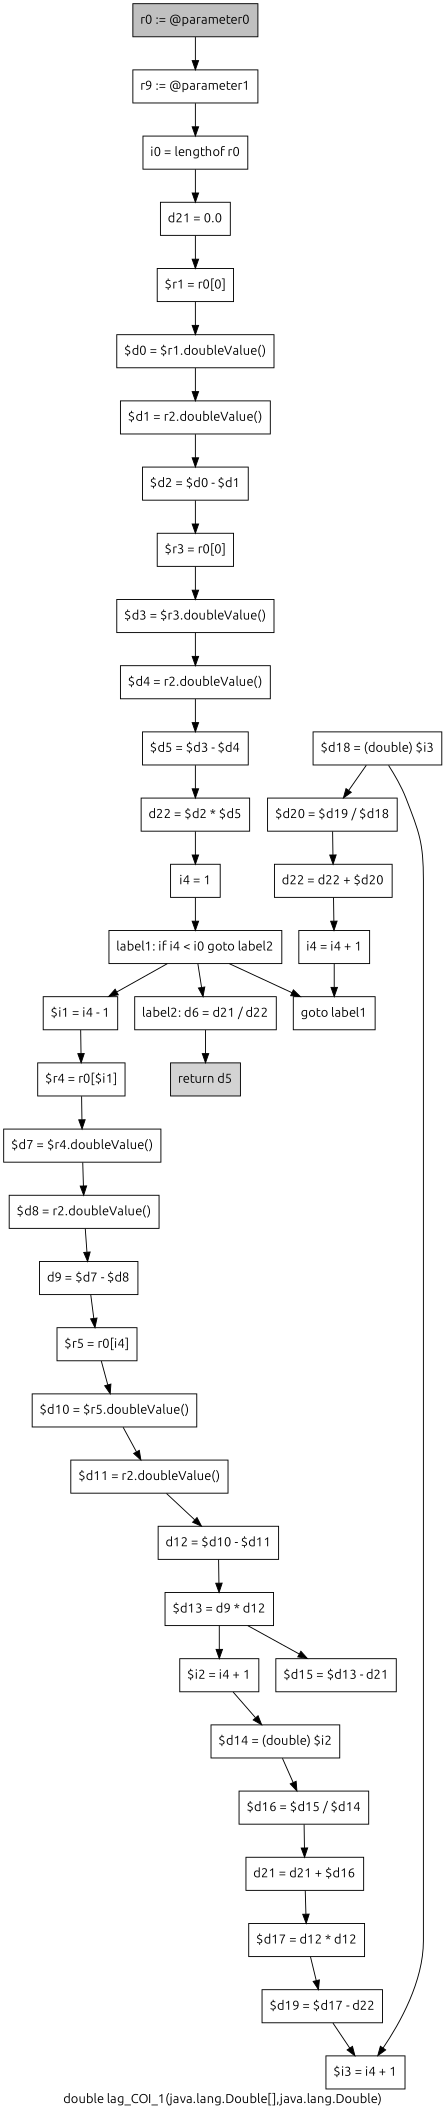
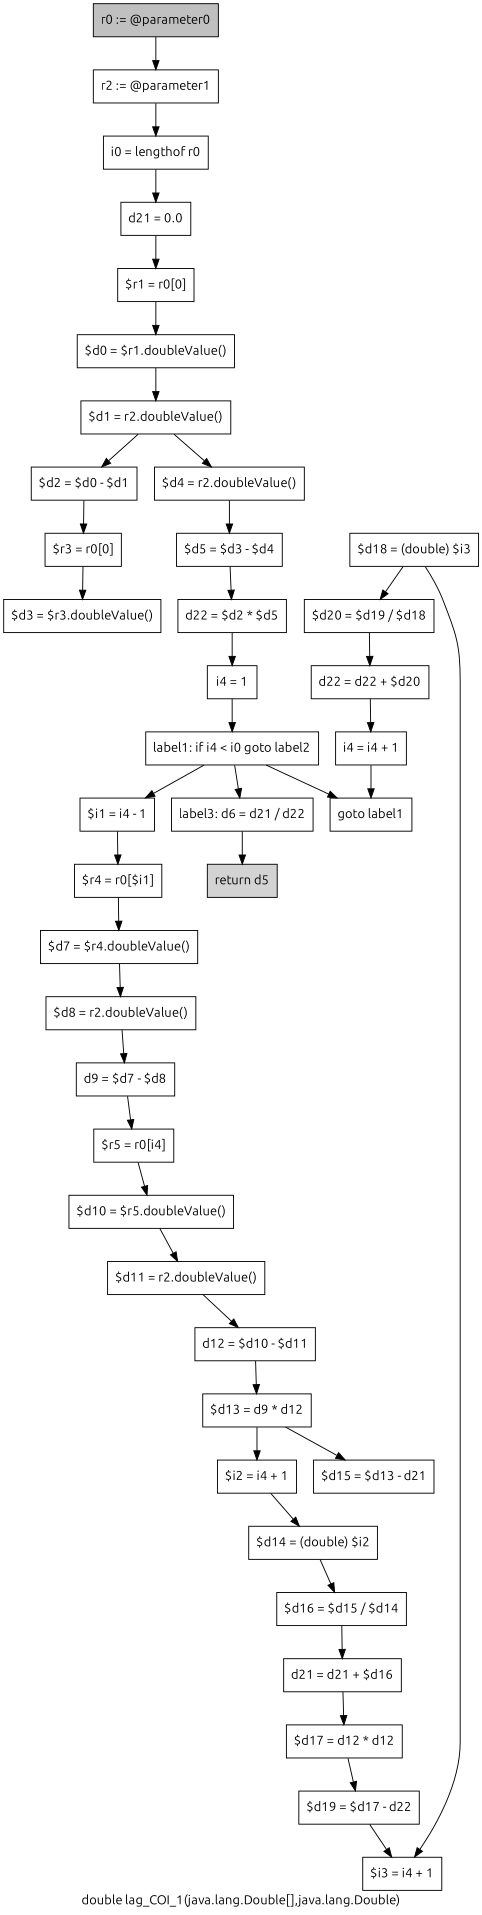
node "r9 := @parameter1": label "r9 := @parameter1" -> "r2 := @parameter1"
edge "$d3 = $r3.doubleValue()" -> "$d4 = r2.doubleValue()": now "$d1 = r2.doubleValue()" -> "$d4 = r2.doubleValue()"
node "label2: d6 = d21 / d22": label "label2: d6 = d21 / d22" -> "label3: d6 = d21 / d22"
